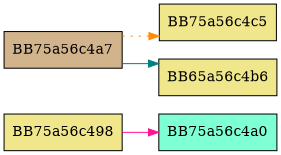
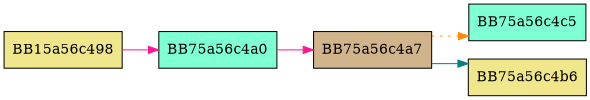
node "BB75a56c4c5": fillcolor khaki -> aquamarine
edge "BB75a56c4a0" -> "BB75a56c4a7": added
node "BB65a56c4b6": label "BB65a56c4b6" -> "BB75a56c4b6"
node "BB75a56c498": label "BB75a56c498" -> "BB15a56c498"
